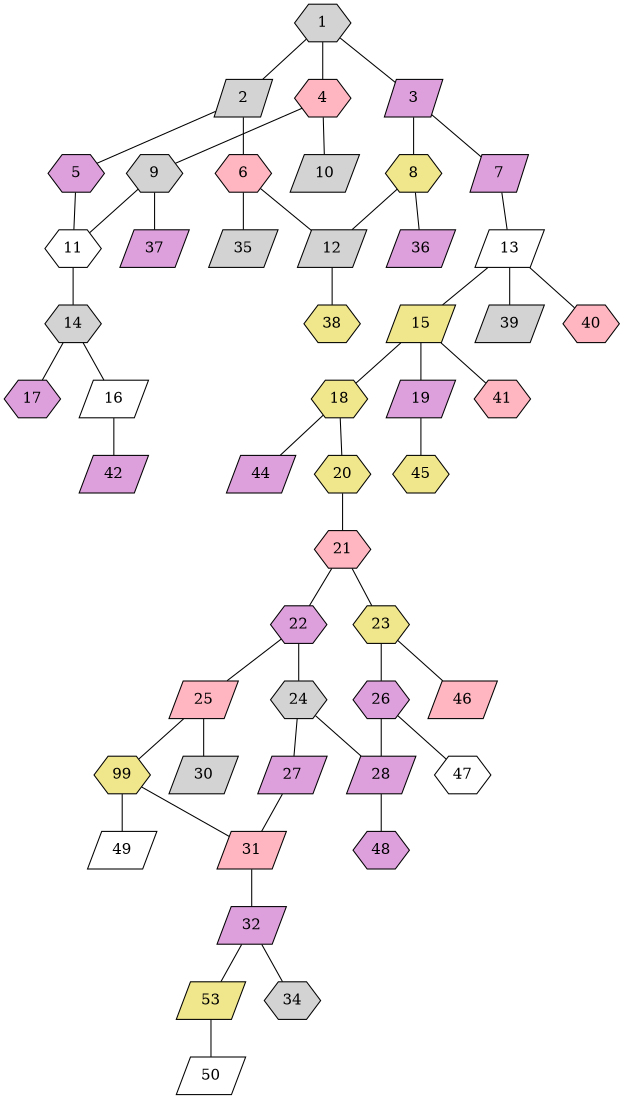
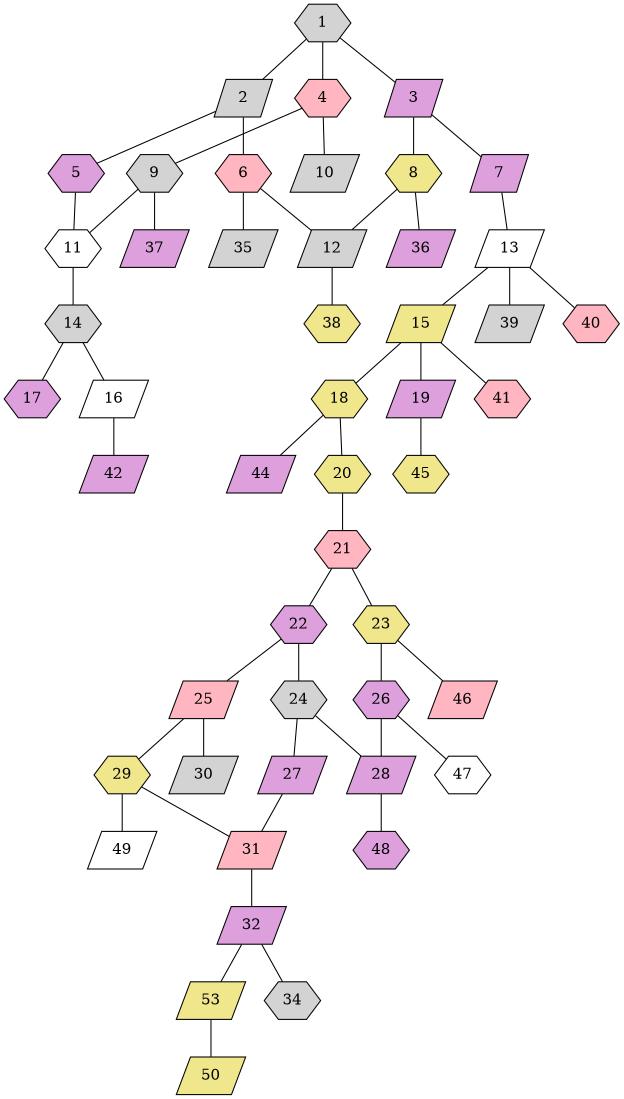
node "99": label "99" -> "29"
node "50": fillcolor white -> khaki
